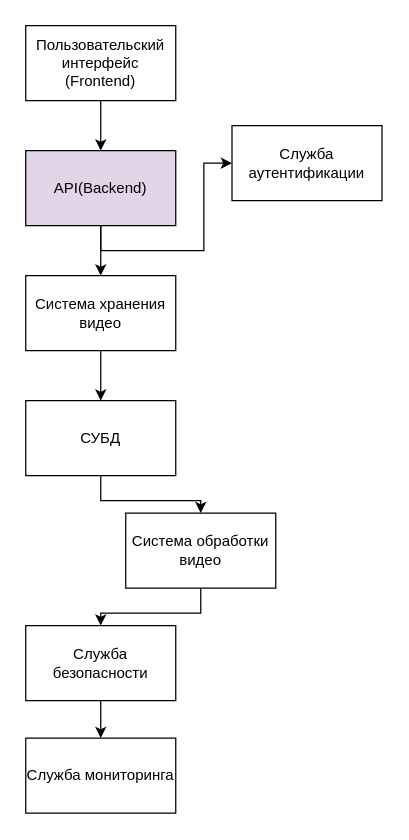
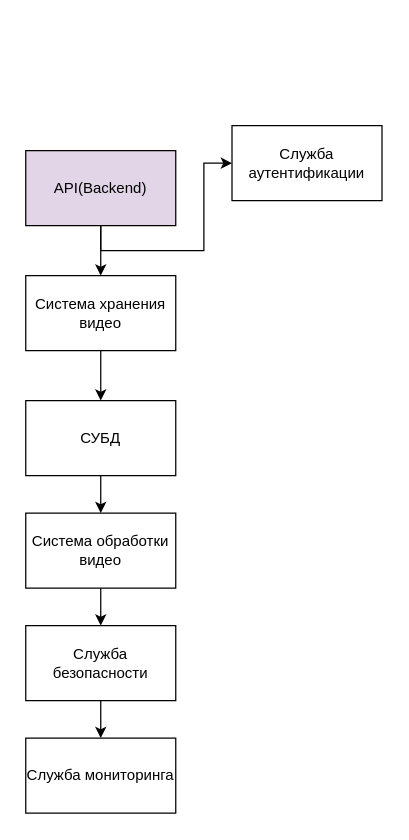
node "Пользовательский интерфейс (Frontend)": removed
edge "Пользовательский интерфейс (Frontend)" -> "API(Backend)": removed
node "Система обработки видео": moved (201, 551) -> (101, 551)
